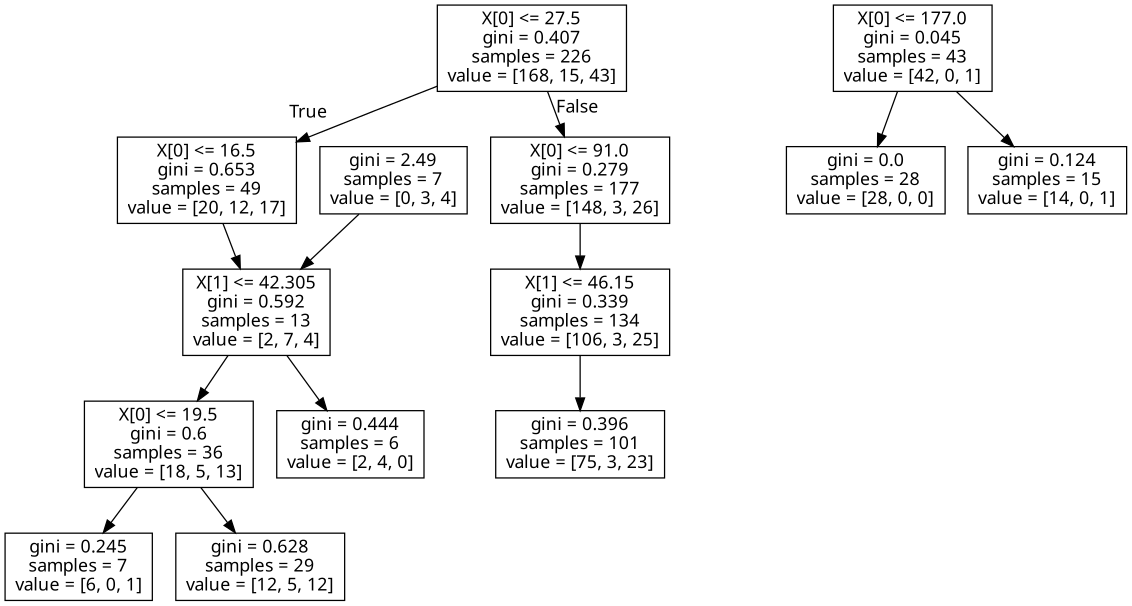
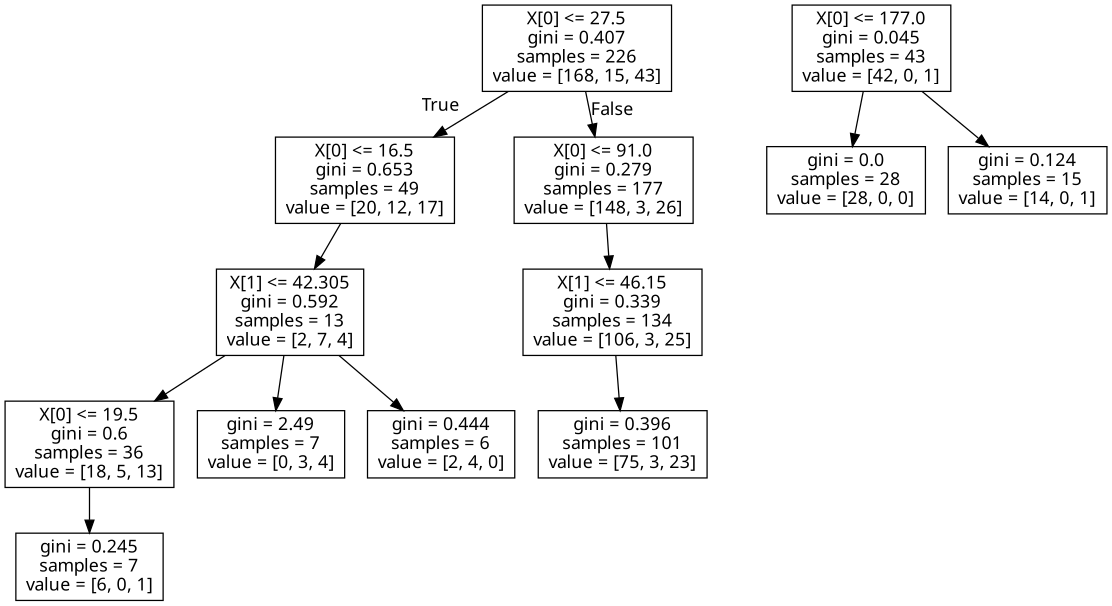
edge "gini = 2.49 samples = 7 value = [0, 3, 4]" -> "X[1] <= 42.305 gini = 0.592 samples = 13 value = [2, 7, 4]": reversed
node "gini = 0.628 samples = 29 value = [12, 5, 12]": removed
